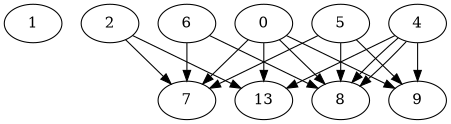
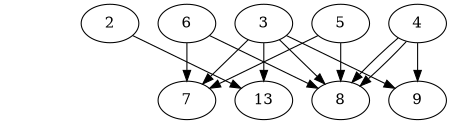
node "1": removed
node "0": label "0" -> "3"
edge "2" -> "7": removed
edge "4" -> "13": removed
edge "5" -> "9": removed
